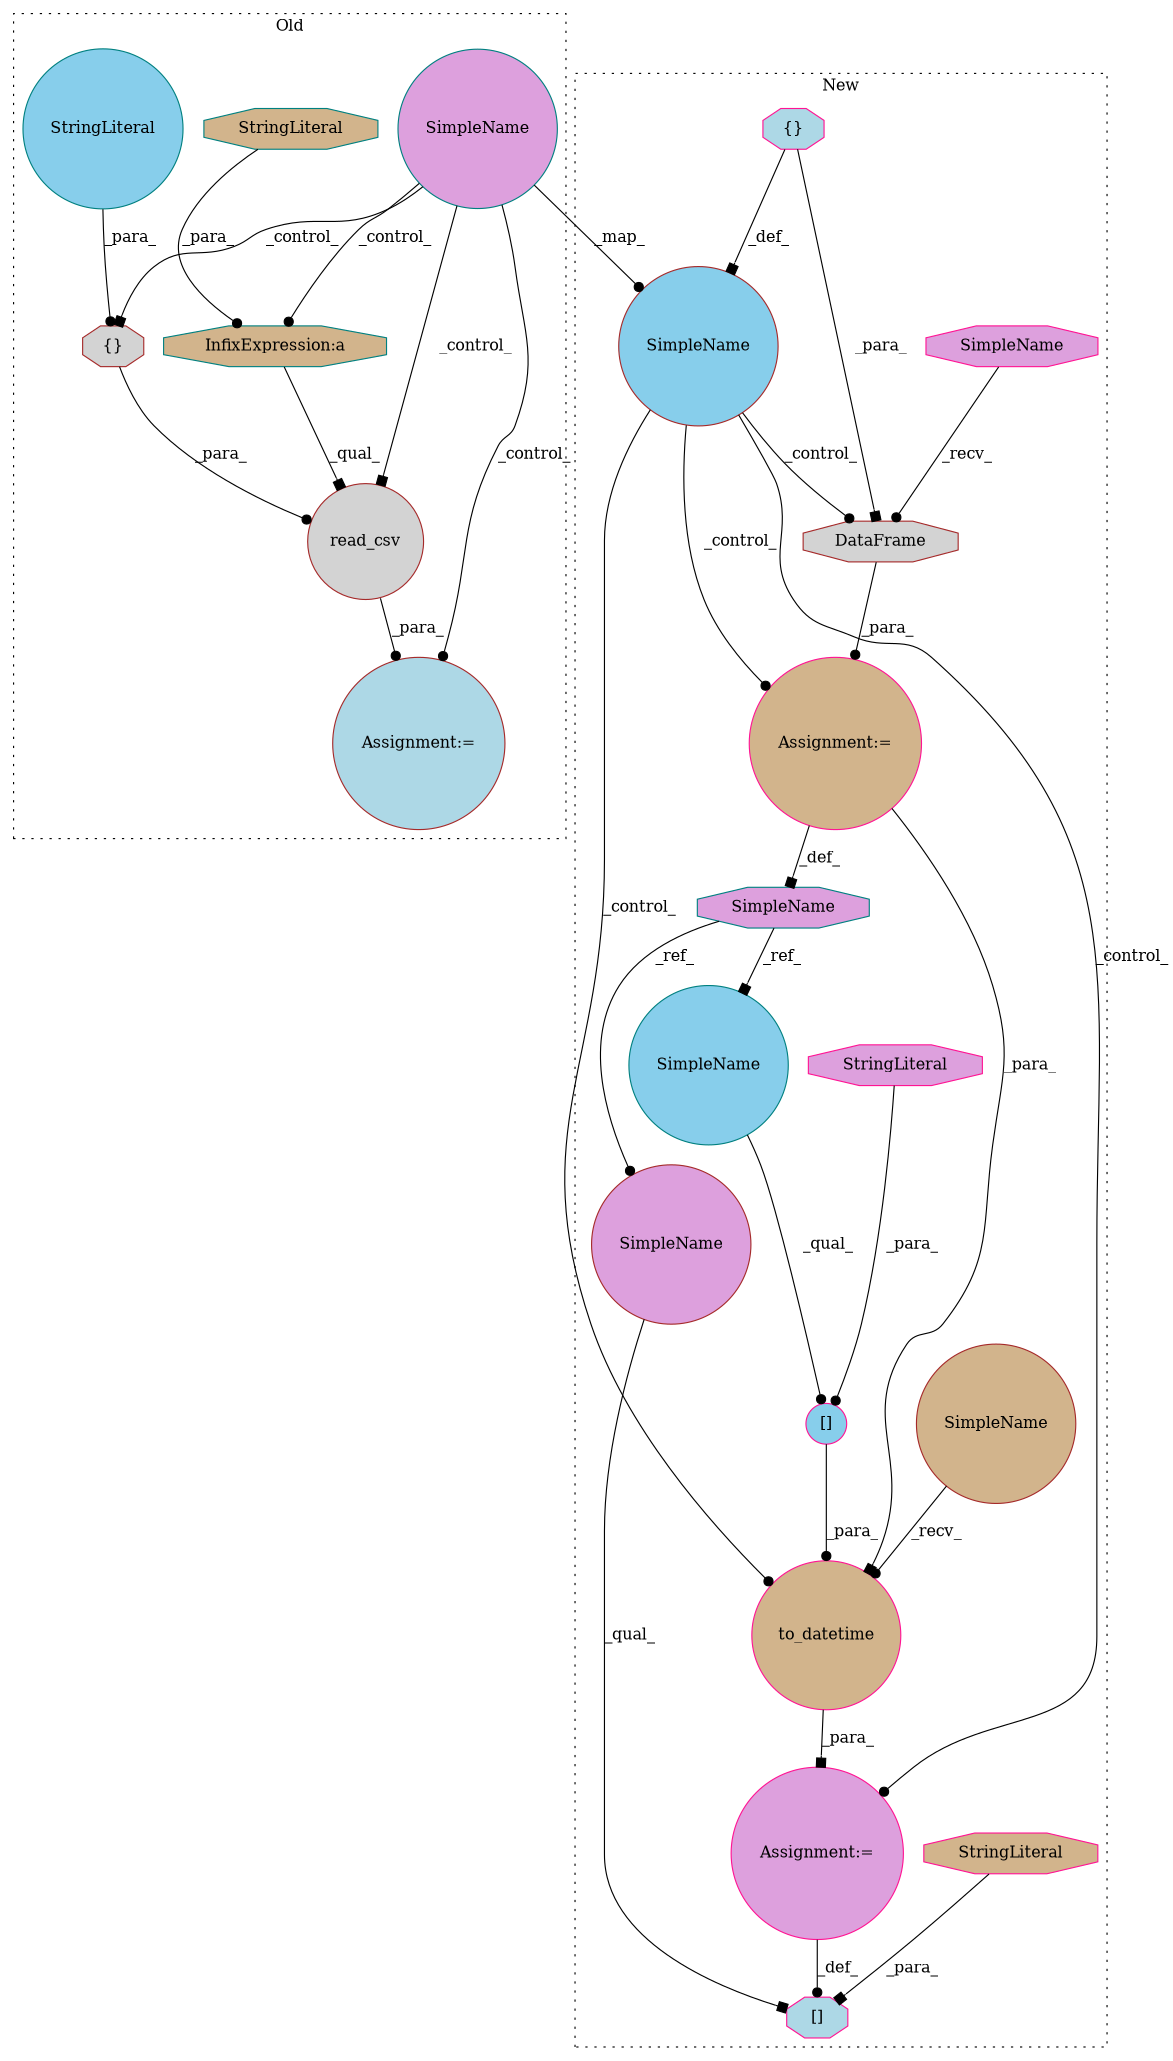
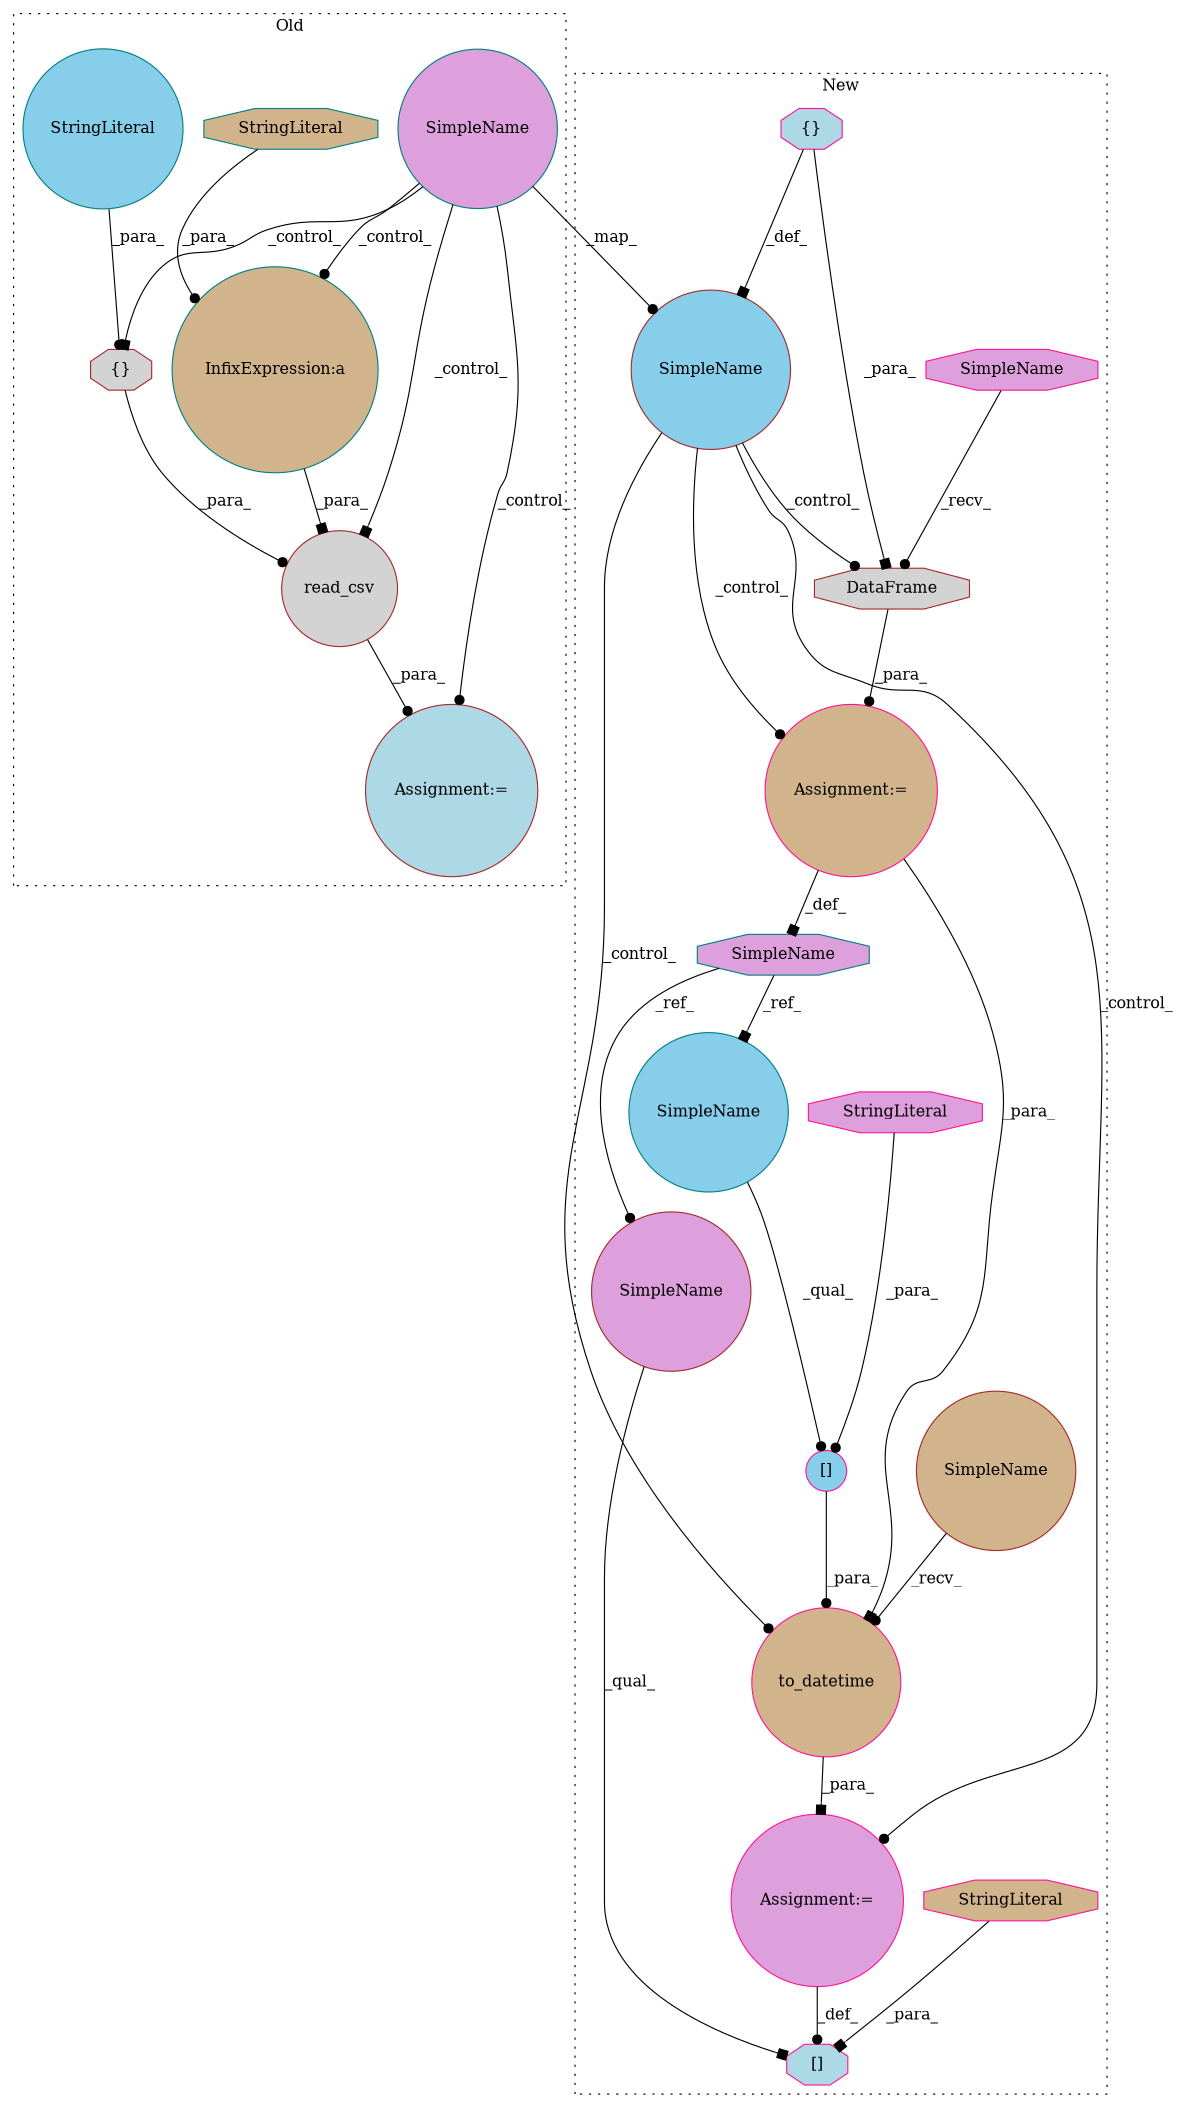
node "InfixExpression:a": shape octagon -> circle
edge "InfixExpression:a" -> "read_csv": label "_qual_" -> "_para_"
